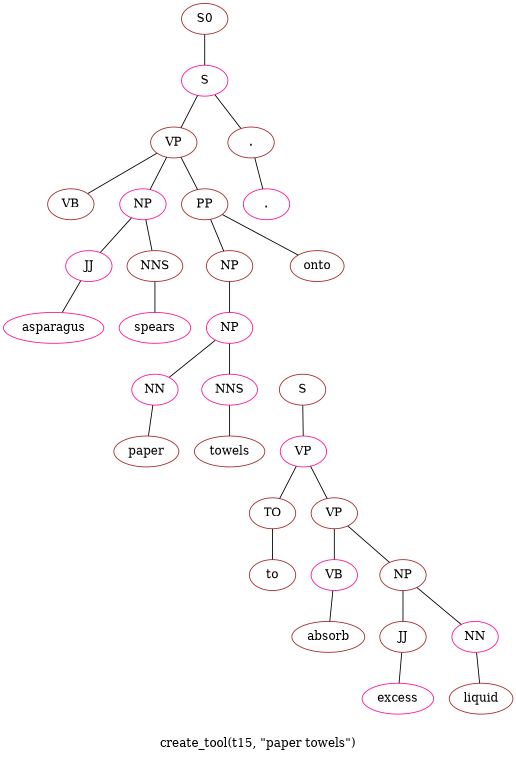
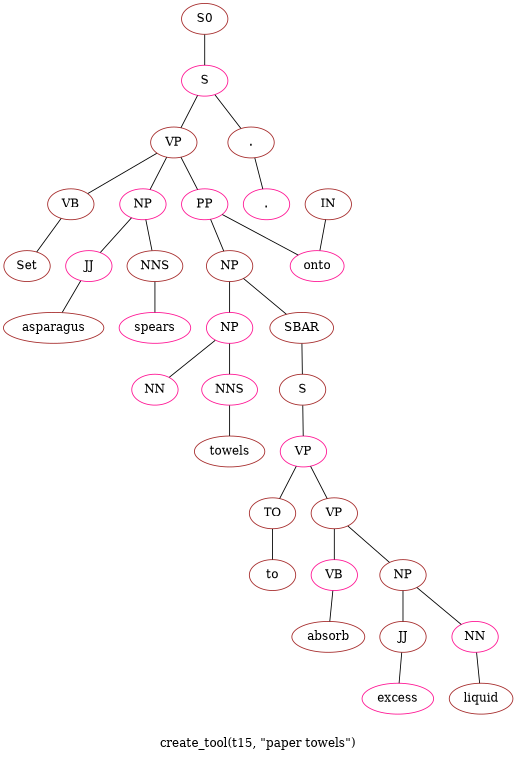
node "PP": color brown -> deeppink
node "IN": added
node "Set": added
node "onto": color brown -> deeppink
node "asparagus": color deeppink -> brown
node "SBAR": added
node "paper": removed
